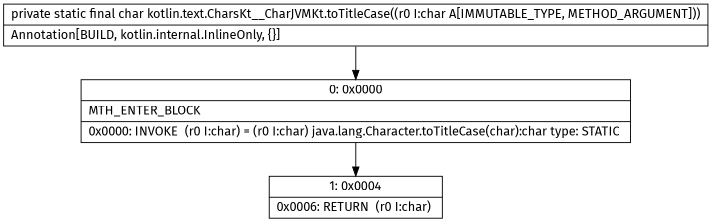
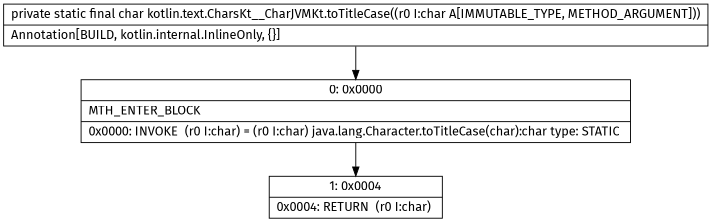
node "1: 0x0004": text "0x0006: RETURN  (r0 I:char)" -> "0x0004: RETURN  (r0 I:char)"
